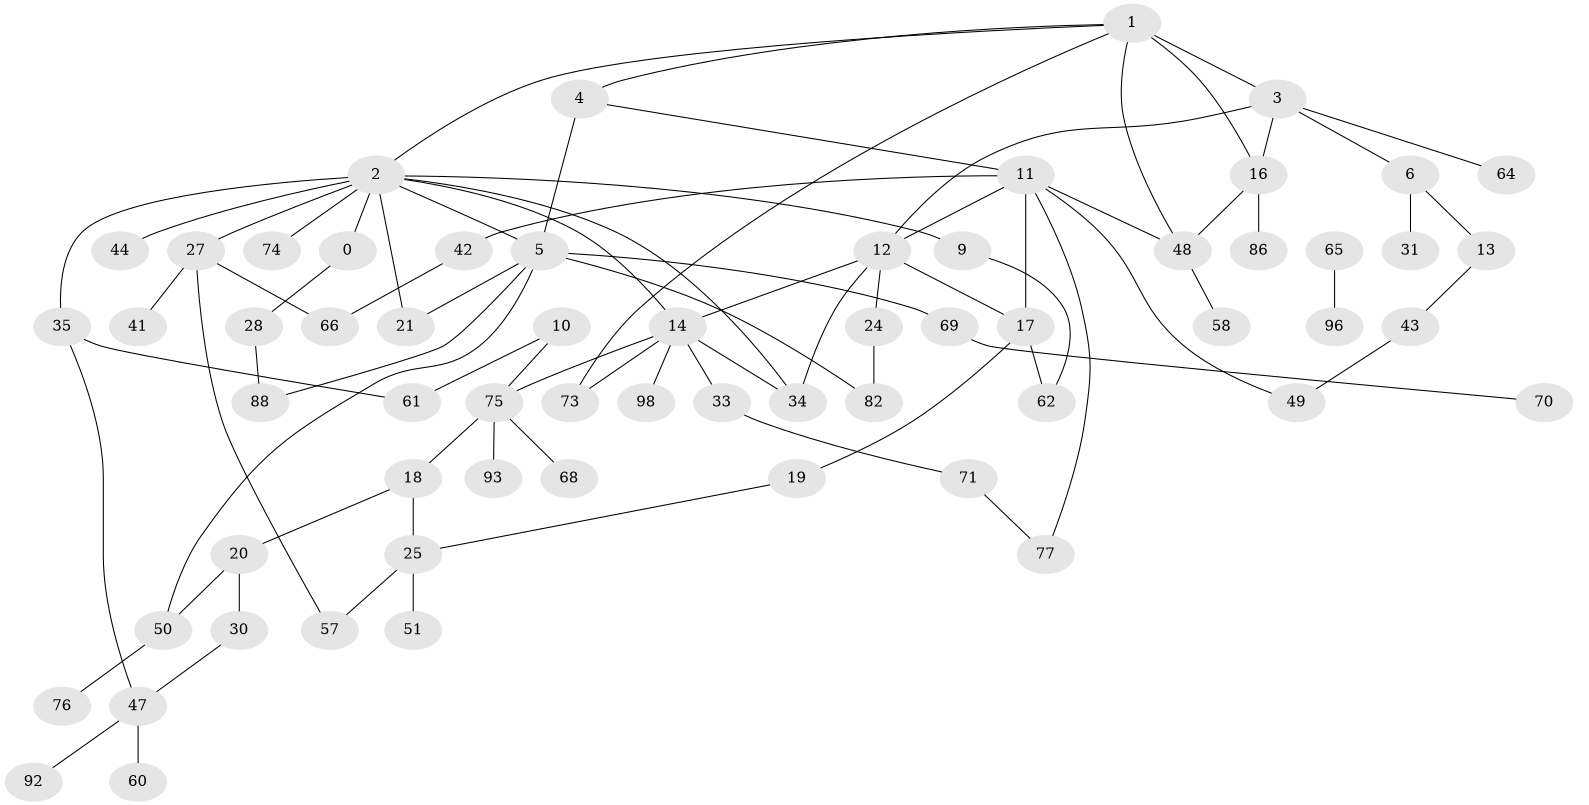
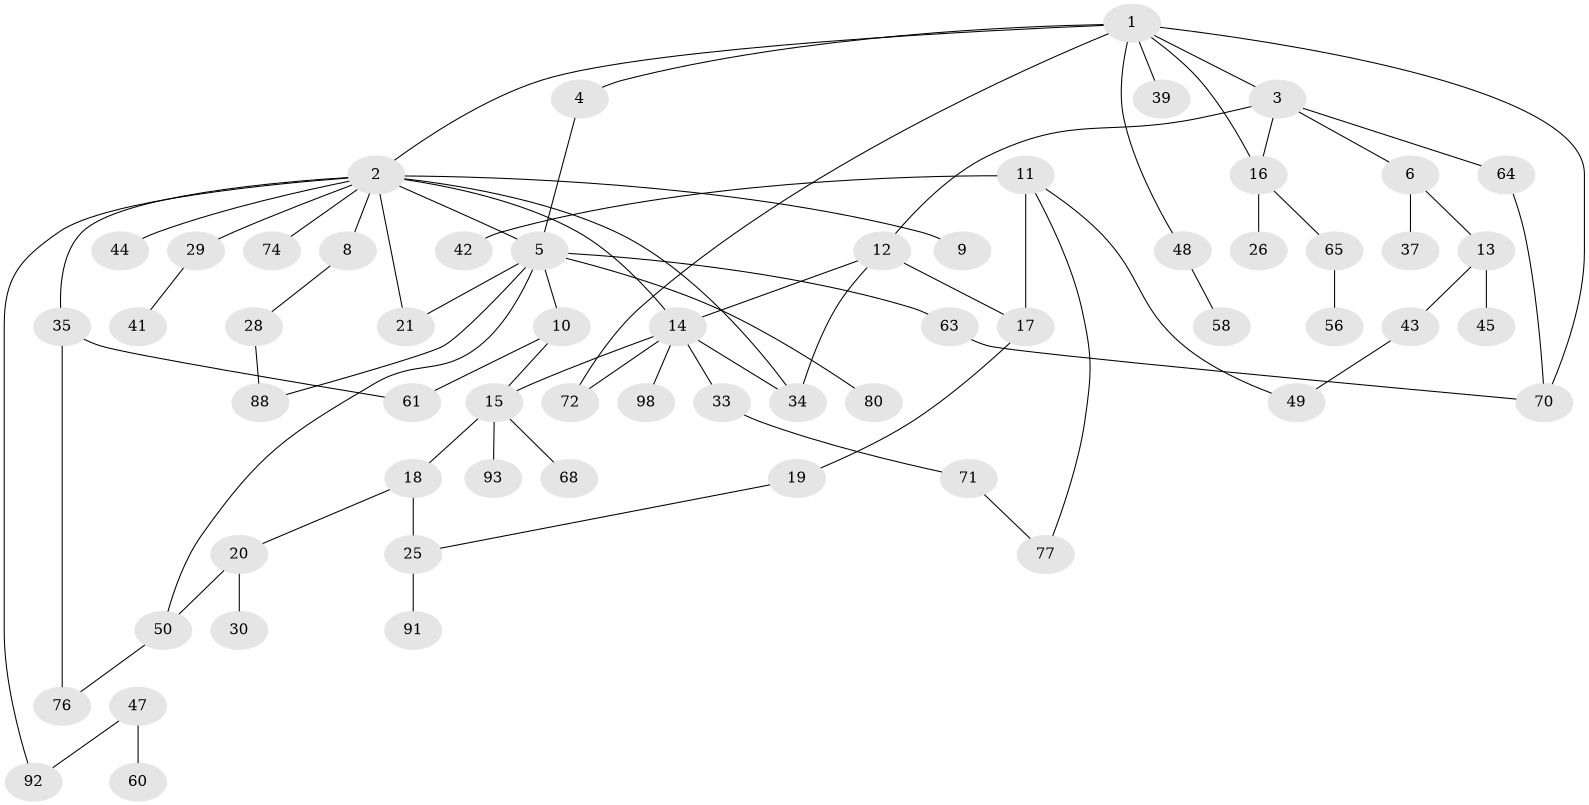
edge "1" -- "70": added
node "39": added
edge "4" -- "11": removed
edge "11" -- "12": removed
edge "11" -- "48": removed
edge "16" -- "48": now "16" -- "65"
node "27": label "27" -> "29"
node "0": label "0" -> "8"
node "86": label "86" -> "26"
node "31": label "31" -> "37"
edge "64" -- "70": added
edge "5" -- "10": added
node "66": removed
node "24": removed
node "69": label "69" -> "63"
node "96": label "96" -> "56"
node "45": added
edge "2" -- "92": added
node "75": label "75" -> "15"
node "73": label "73" -> "72"
node "82": label "82" -> "80"
node "62": removed
edge "35" -- "47": now "35" -- "76"
node "57": removed
node "51": label "51" -> "91"
edge "30" -- "47": removed
